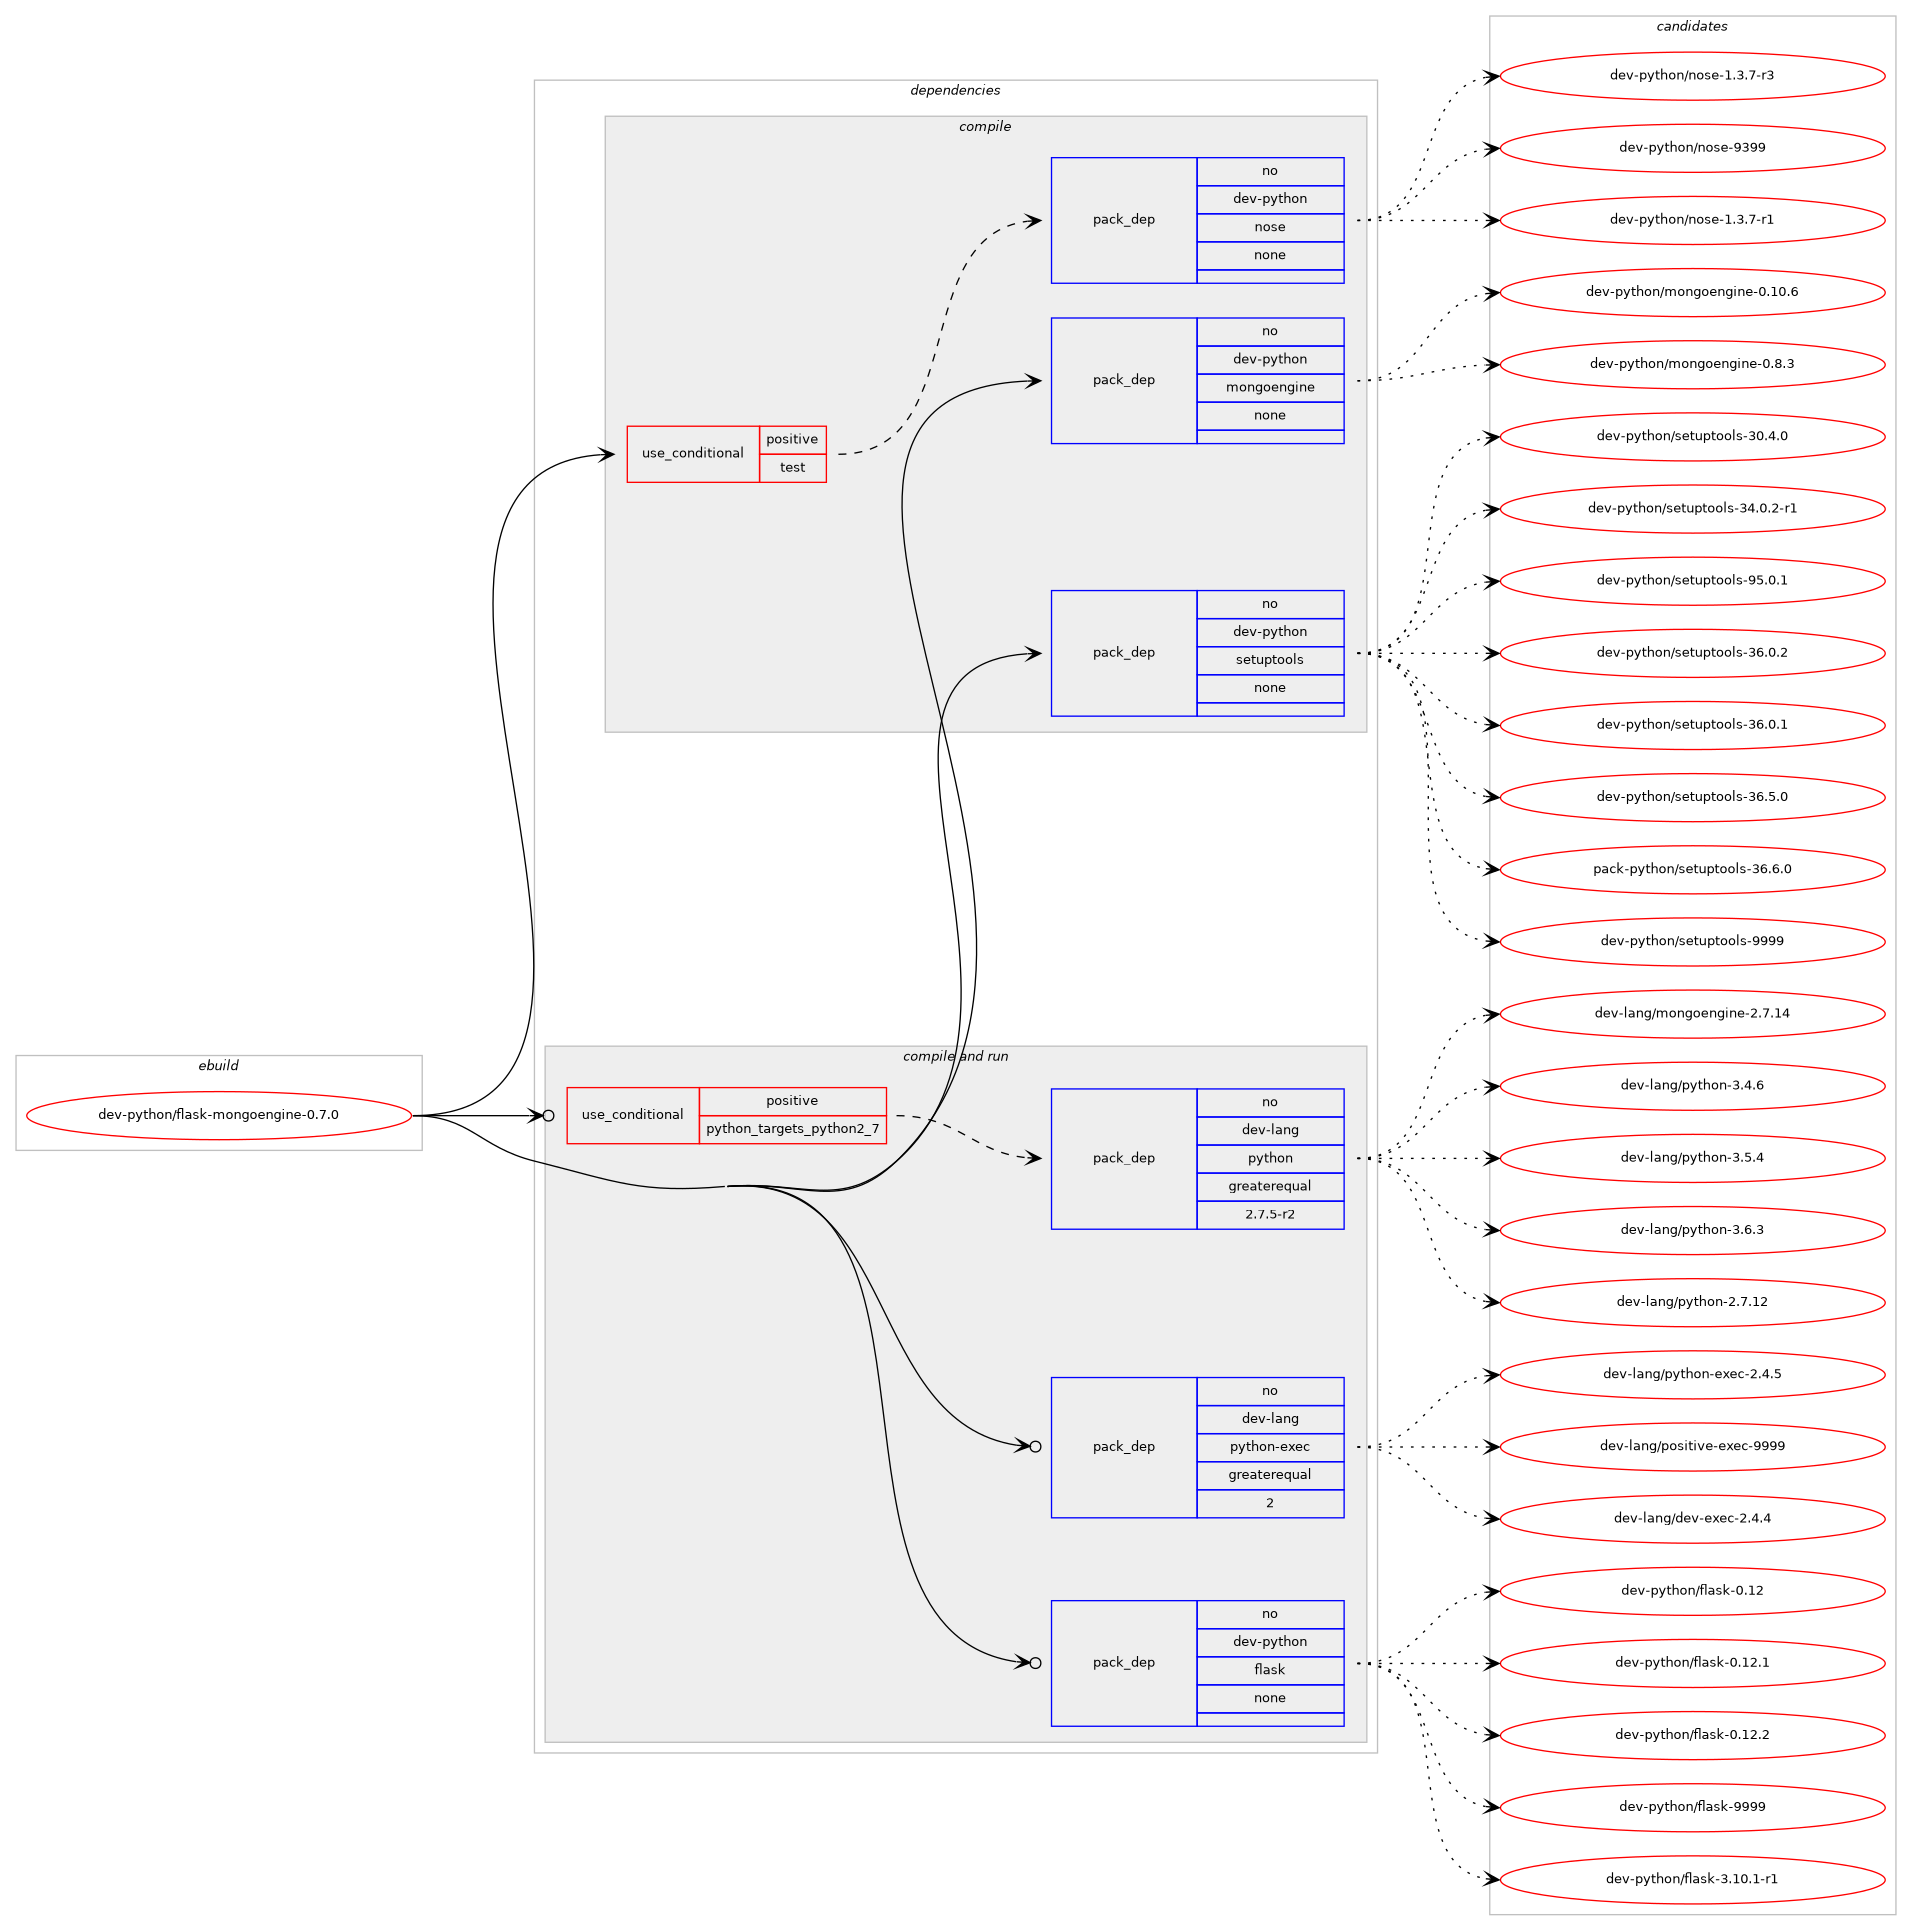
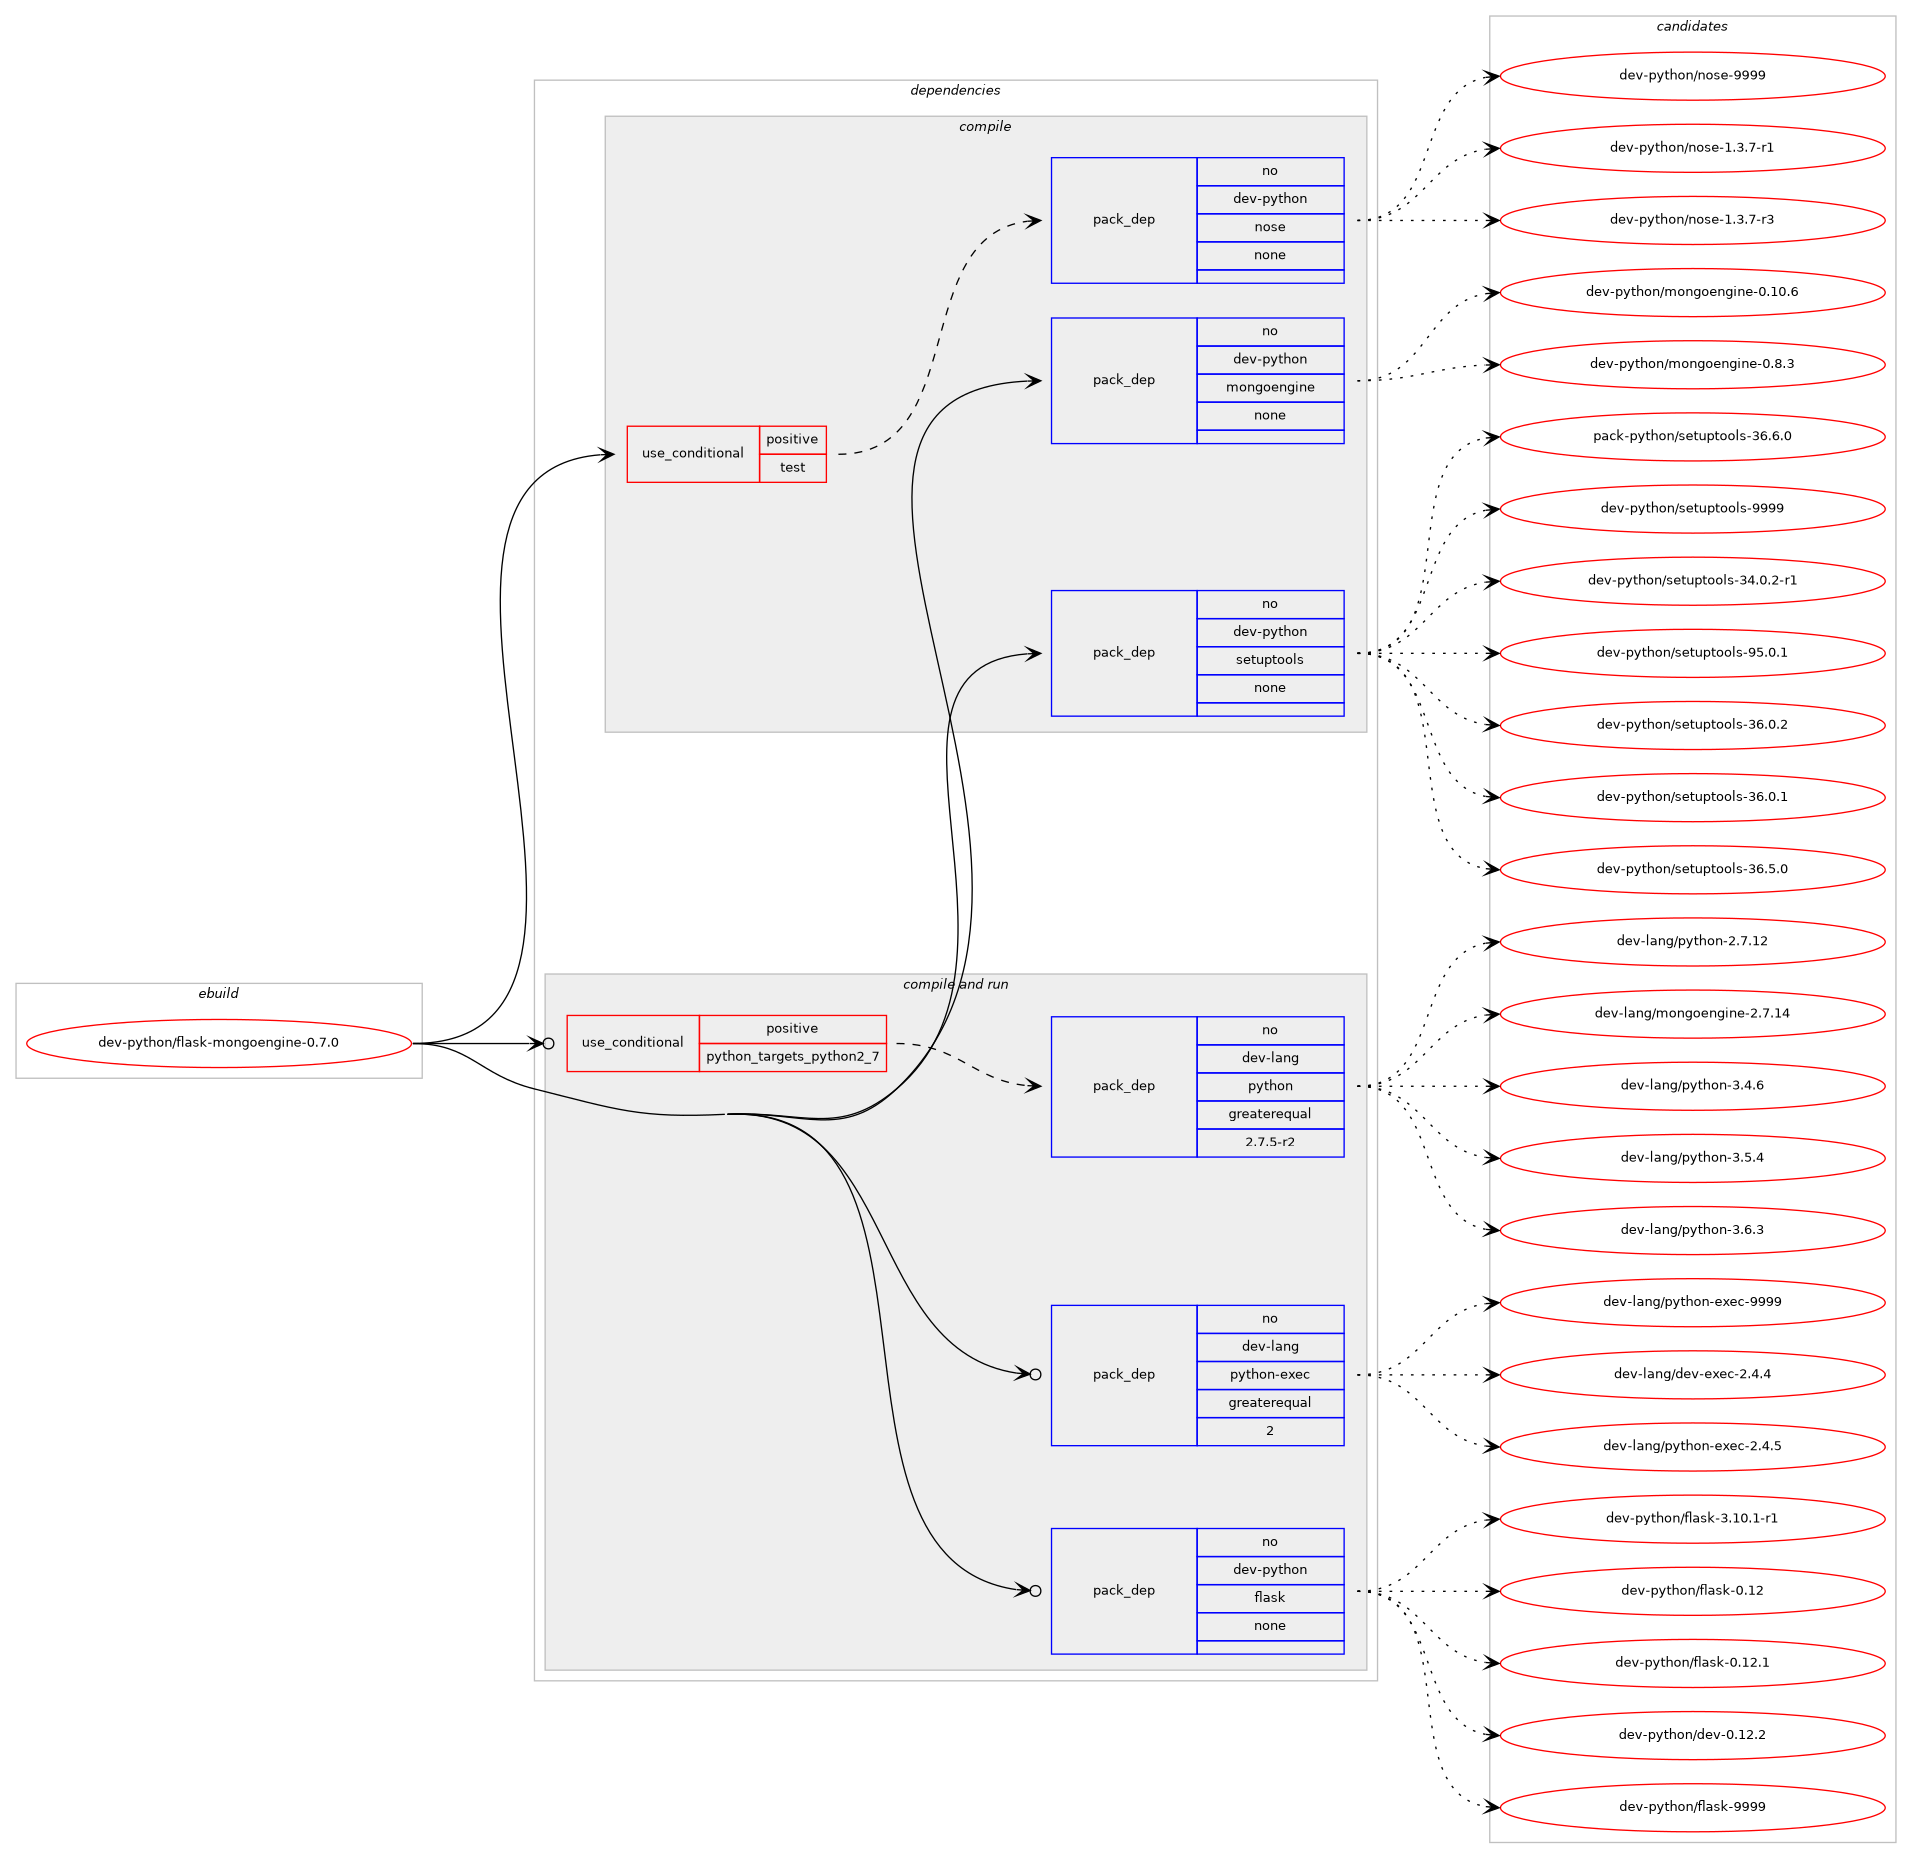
node "dev-python/nose-9399": label "dev-python/nose-9399" -> "dev-python/nose-9999"
node "dev-python/setuptools-30.4.0": removed
node "dev-lang/positive-exec-9999": label "dev-lang/positive-exec-9999" -> "dev-lang/python-exec-9999"
node "dev-python/flask-0.12.2": label "dev-python/flask-0.12.2" -> "dev-python/dev-0.12.2"
